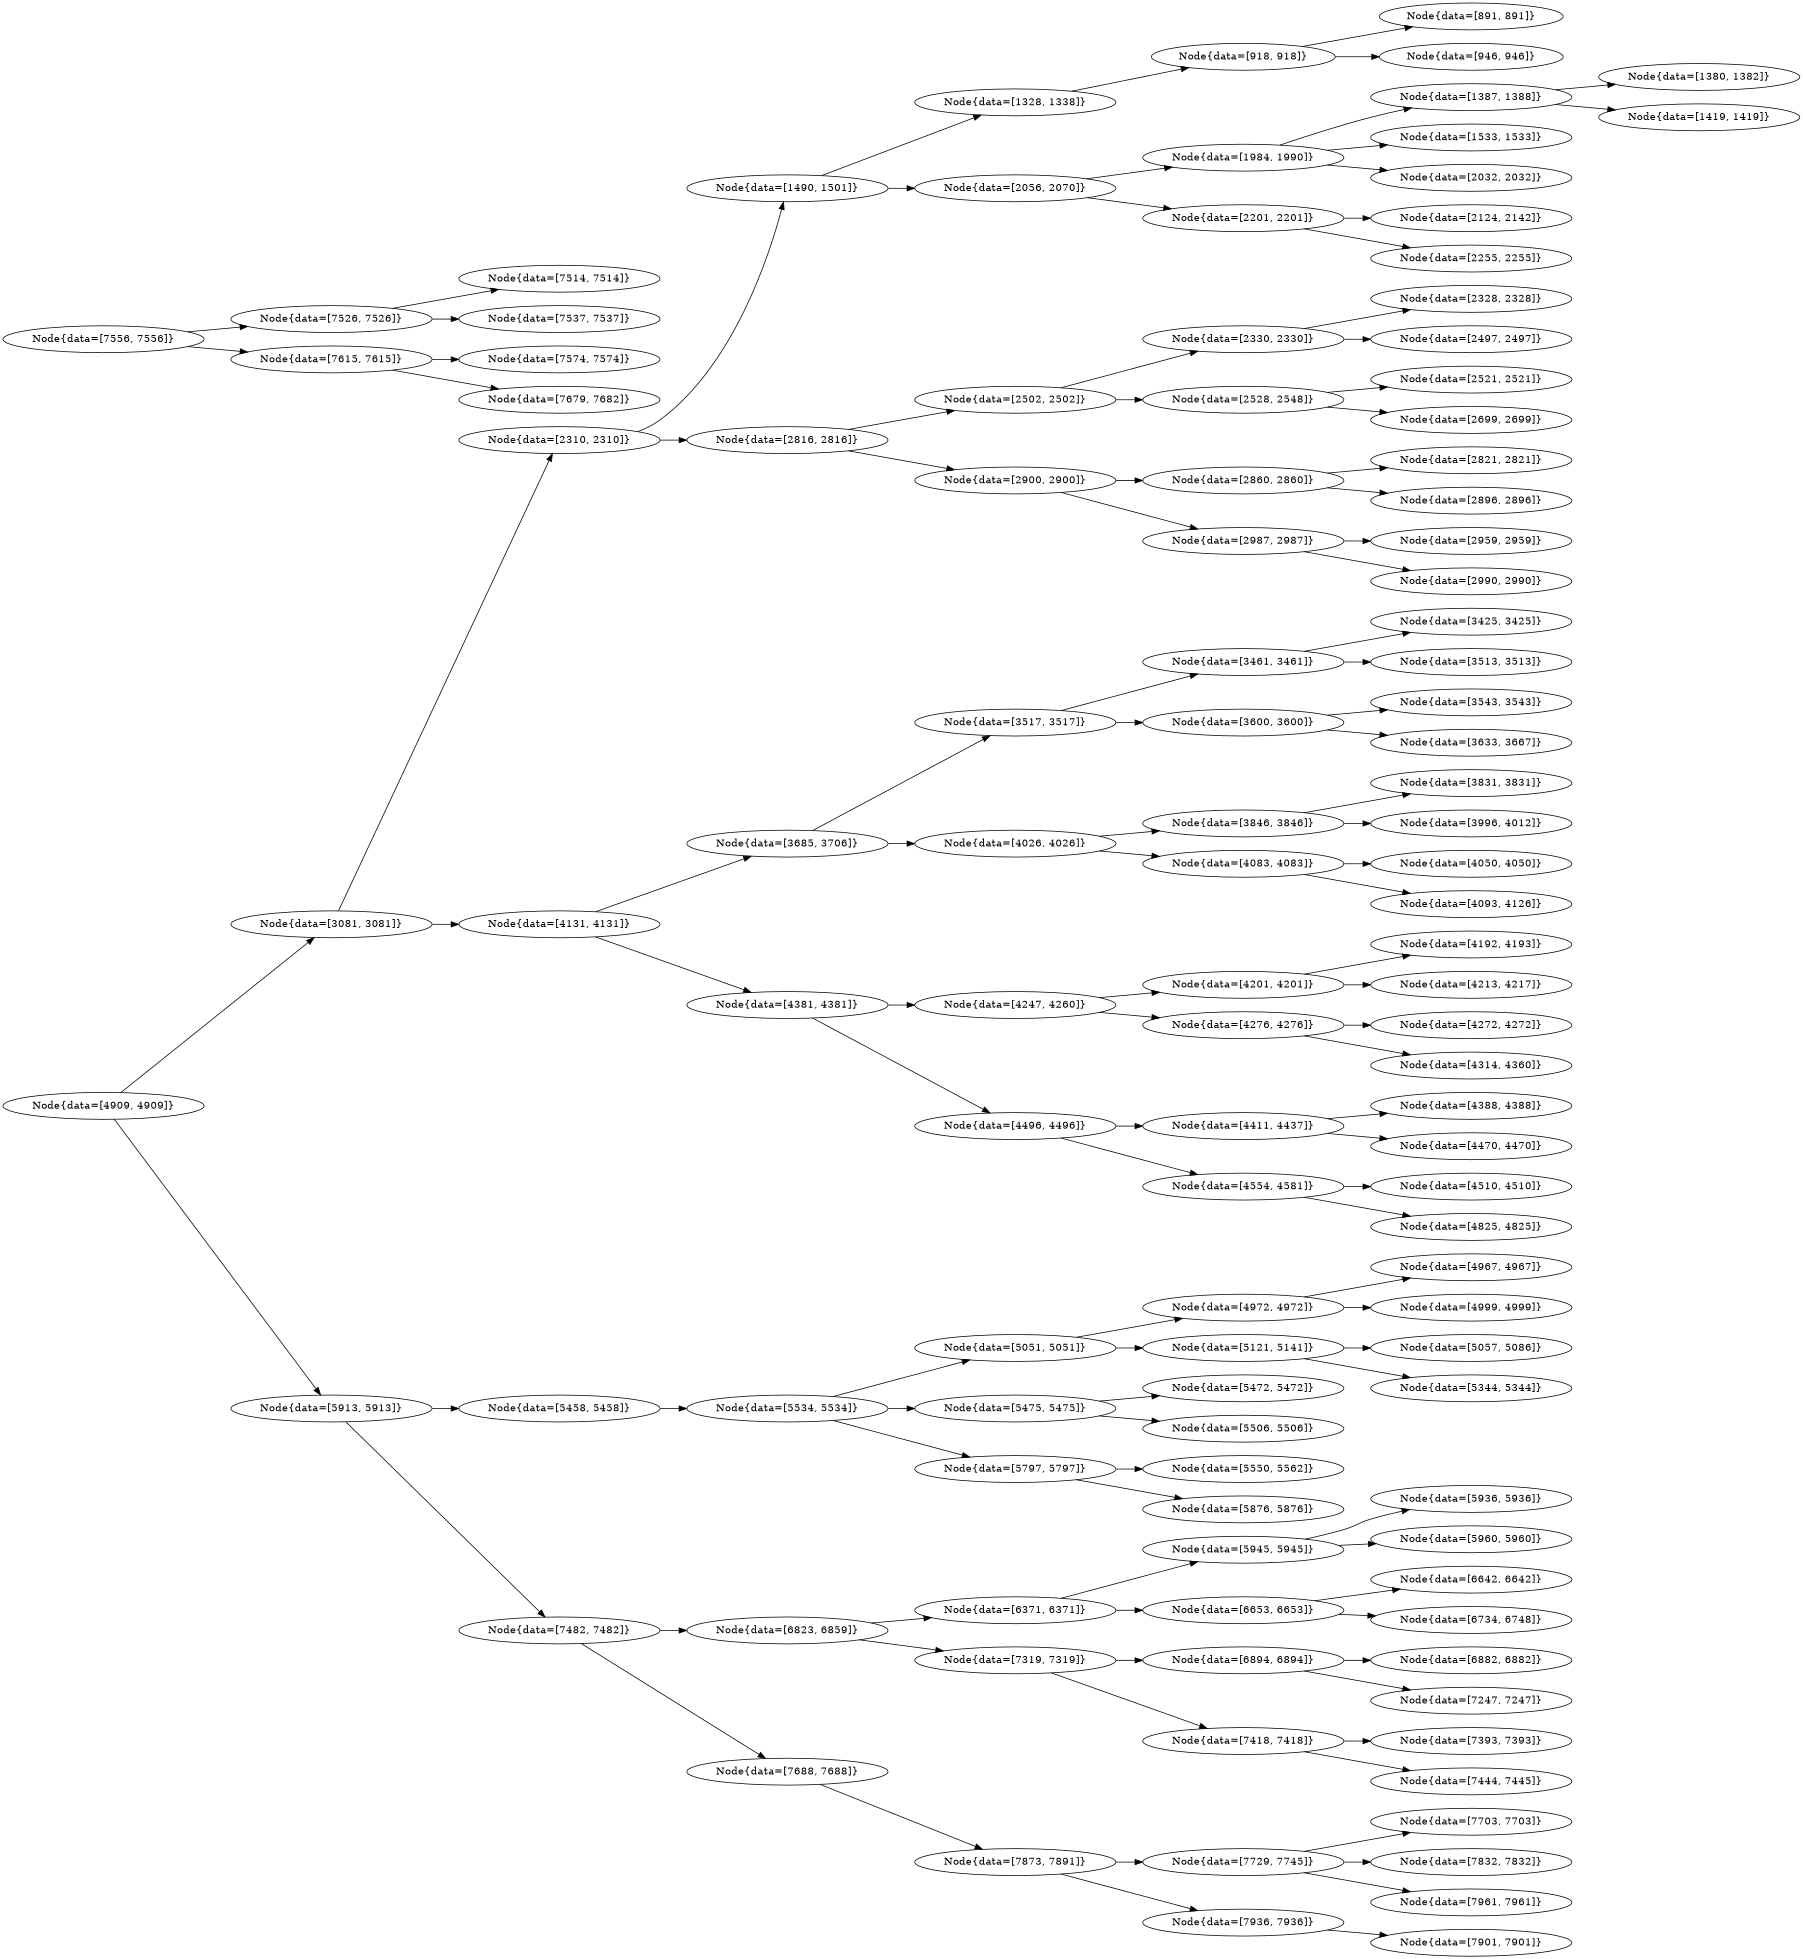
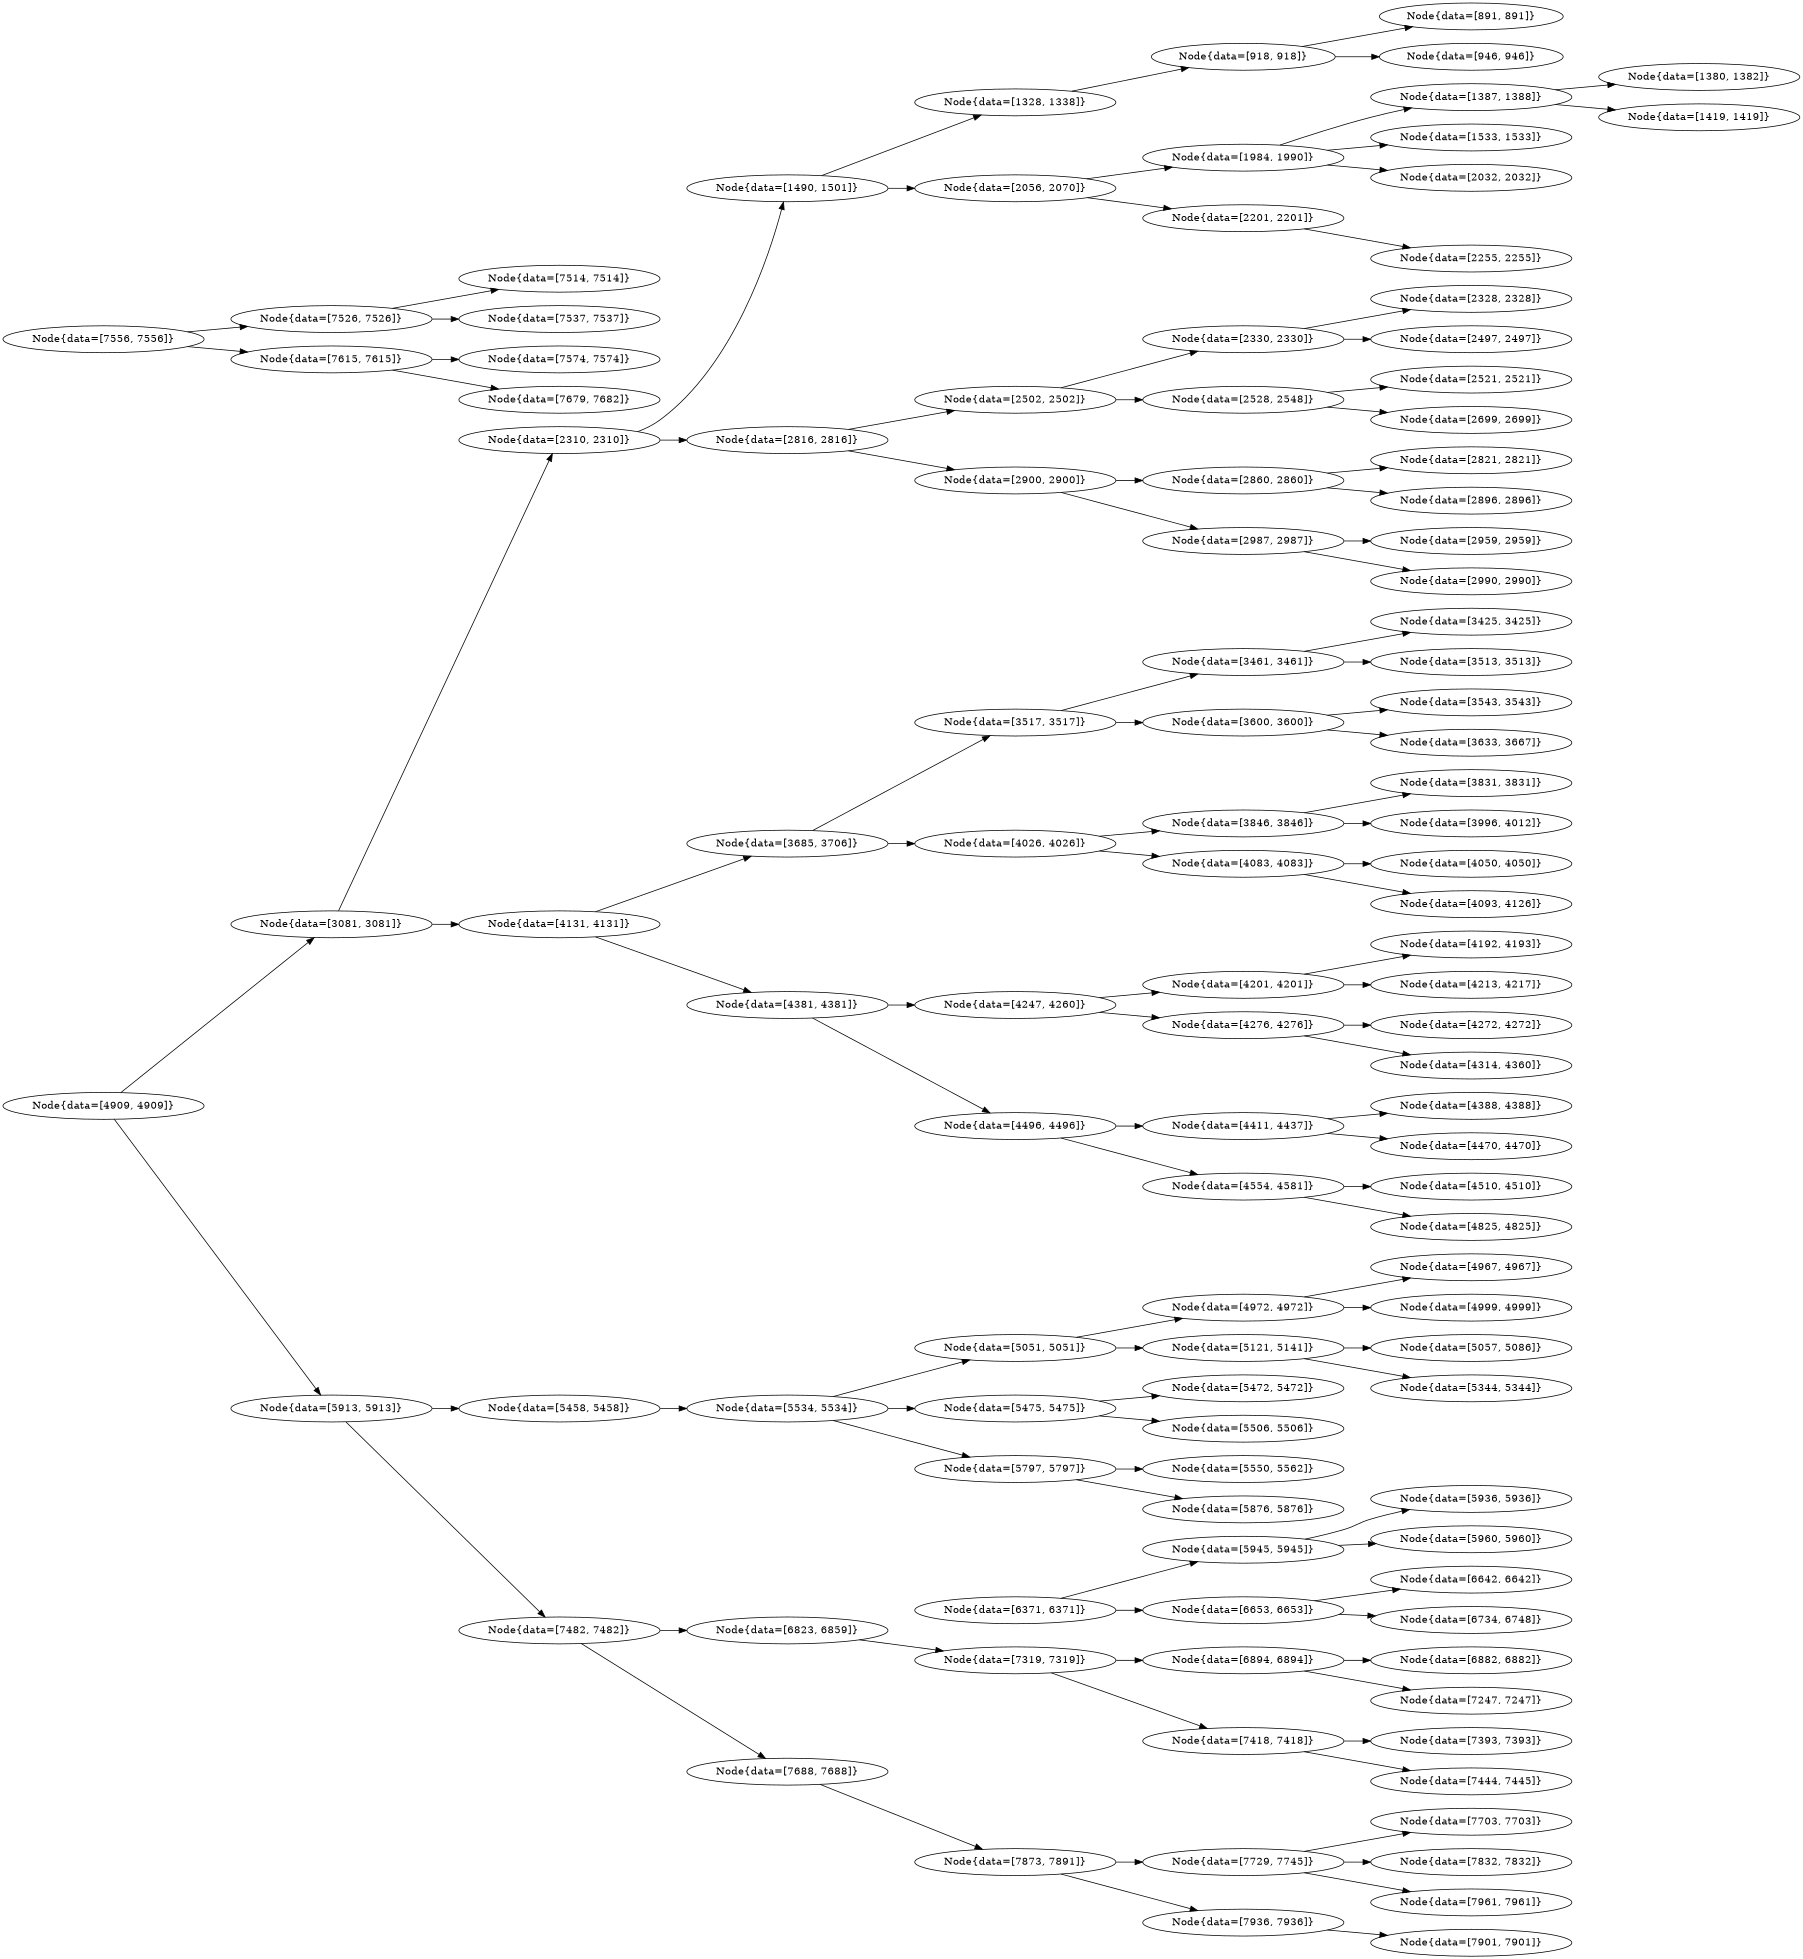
node "Node{data=[2124, 2142]}": removed
edge "Node{data=[6823, 6859]}" -> "Node{data=[6371, 6371]}": removed
